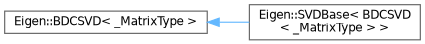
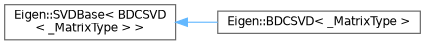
edge "Eigen::SVDBase< BDCSVD < _MatrixType > >" -> "Eigen::BDCSVD< _MatrixType >": reversed
